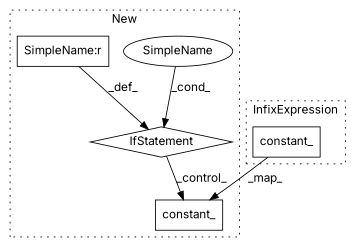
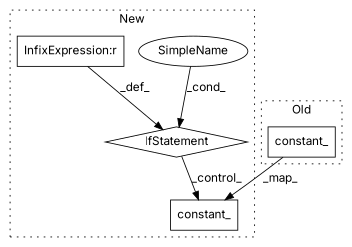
node "SimpleName:r": label "SimpleName:r" -> "InfixExpression:r"
cluster "InfixExpression": label "InfixExpression" -> "Old"
